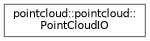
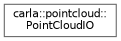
node "pointcloud::pointcloud:: PointCloudIO": label "pointcloud::pointcloud:: PointCloudIO" -> "carla::pointcloud:: PointCloudIO"
